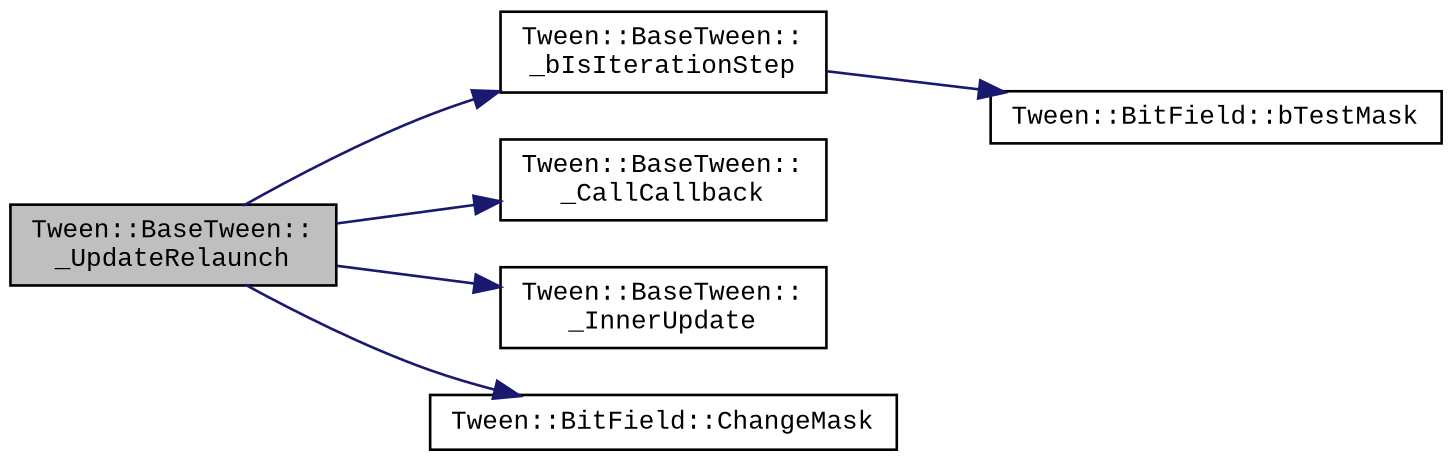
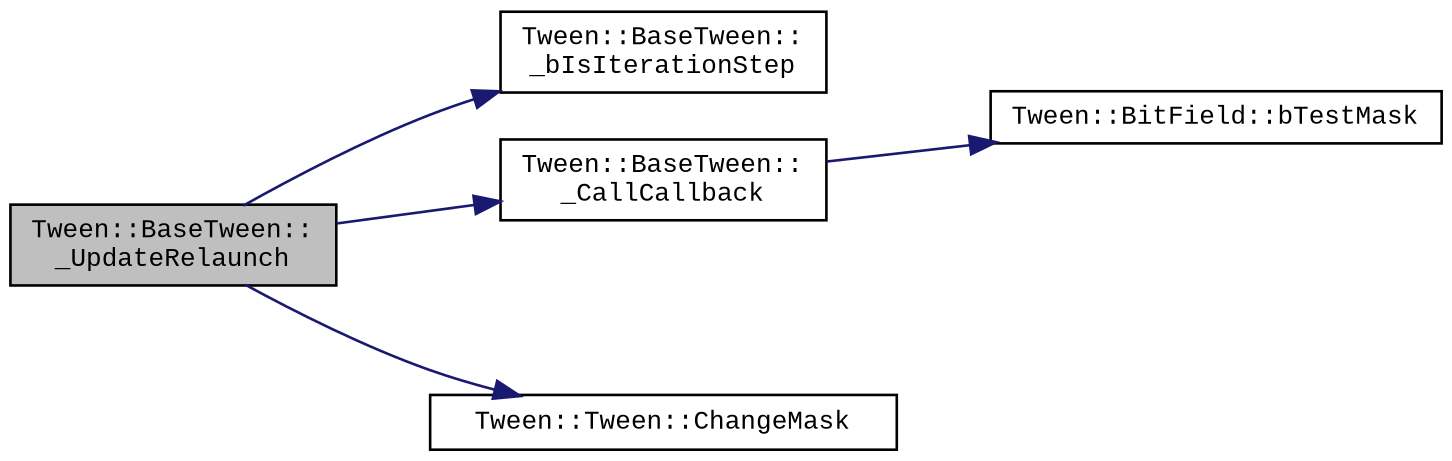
edge "Tween::BaseTween:: _bIsIterationStep" -> "Tween::BitField::bTestMask": now "Tween::BaseTween:: _CallCallback" -> "Tween::BitField::bTestMask"
node "Tween::BaseTween:: _InnerUpdate": removed
node "Tween::BitField::ChangeMask": label "Tween::BitField::ChangeMask" -> "Tween::Tween::ChangeMask"
